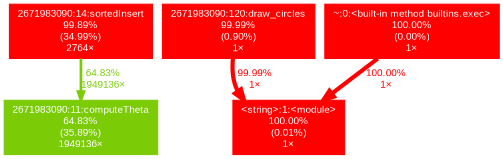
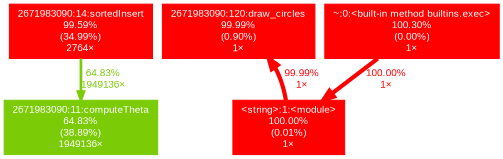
node "2671983090:14:sortedInsert 99.89% (34.99%) 2764×": label "2671983090:14:sortedInsert 99.89% (34.99%) 2764×" -> "2671983090:14:sortedInsert 99.59% (34.99%) 2764×"
node "~:0:<built-in method builtins.exec> 100.00% (0.00%) 1×": label "~:0:<built-in method builtins.exec> 100.00% (0.00%) 1×" -> "~:0:<built-in method builtins.exec> 100.30% (0.00%) 1×"
edge "2671983090:120:draw_circles 99.99% (0.90%) 1×" -> "<string>:1:<module> 100.00% (0.01%) 1×": reversed
node "2671983090:11:computeTheta 64.83% (35.89%) 1949136×": label "2671983090:11:computeTheta 64.83% (35.89%) 1949136×" -> "2671983090:11:computeTheta 64.83% (38.89%) 1949136×"
